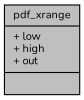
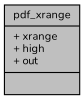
node "pdf_xrange": text "+ low" -> "+ xrange"
